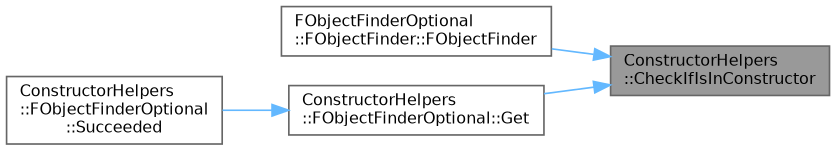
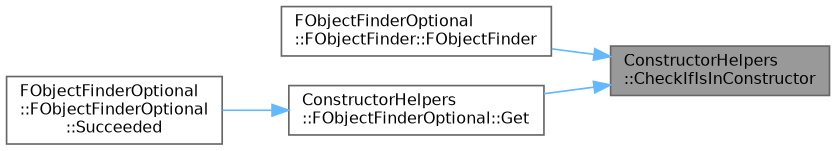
node "ConstructorHelpers ::FObjectFinderOptional ::Succeeded": label "ConstructorHelpers ::FObjectFinderOptional ::Succeeded" -> "FObjectFinderOptional ::FObjectFinderOptional ::Succeeded"
